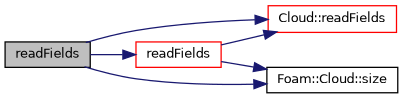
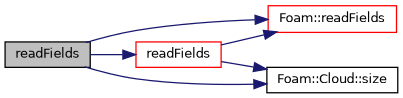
node "Cloud::readFields": label "Cloud::readFields" -> "Foam::readFields"
